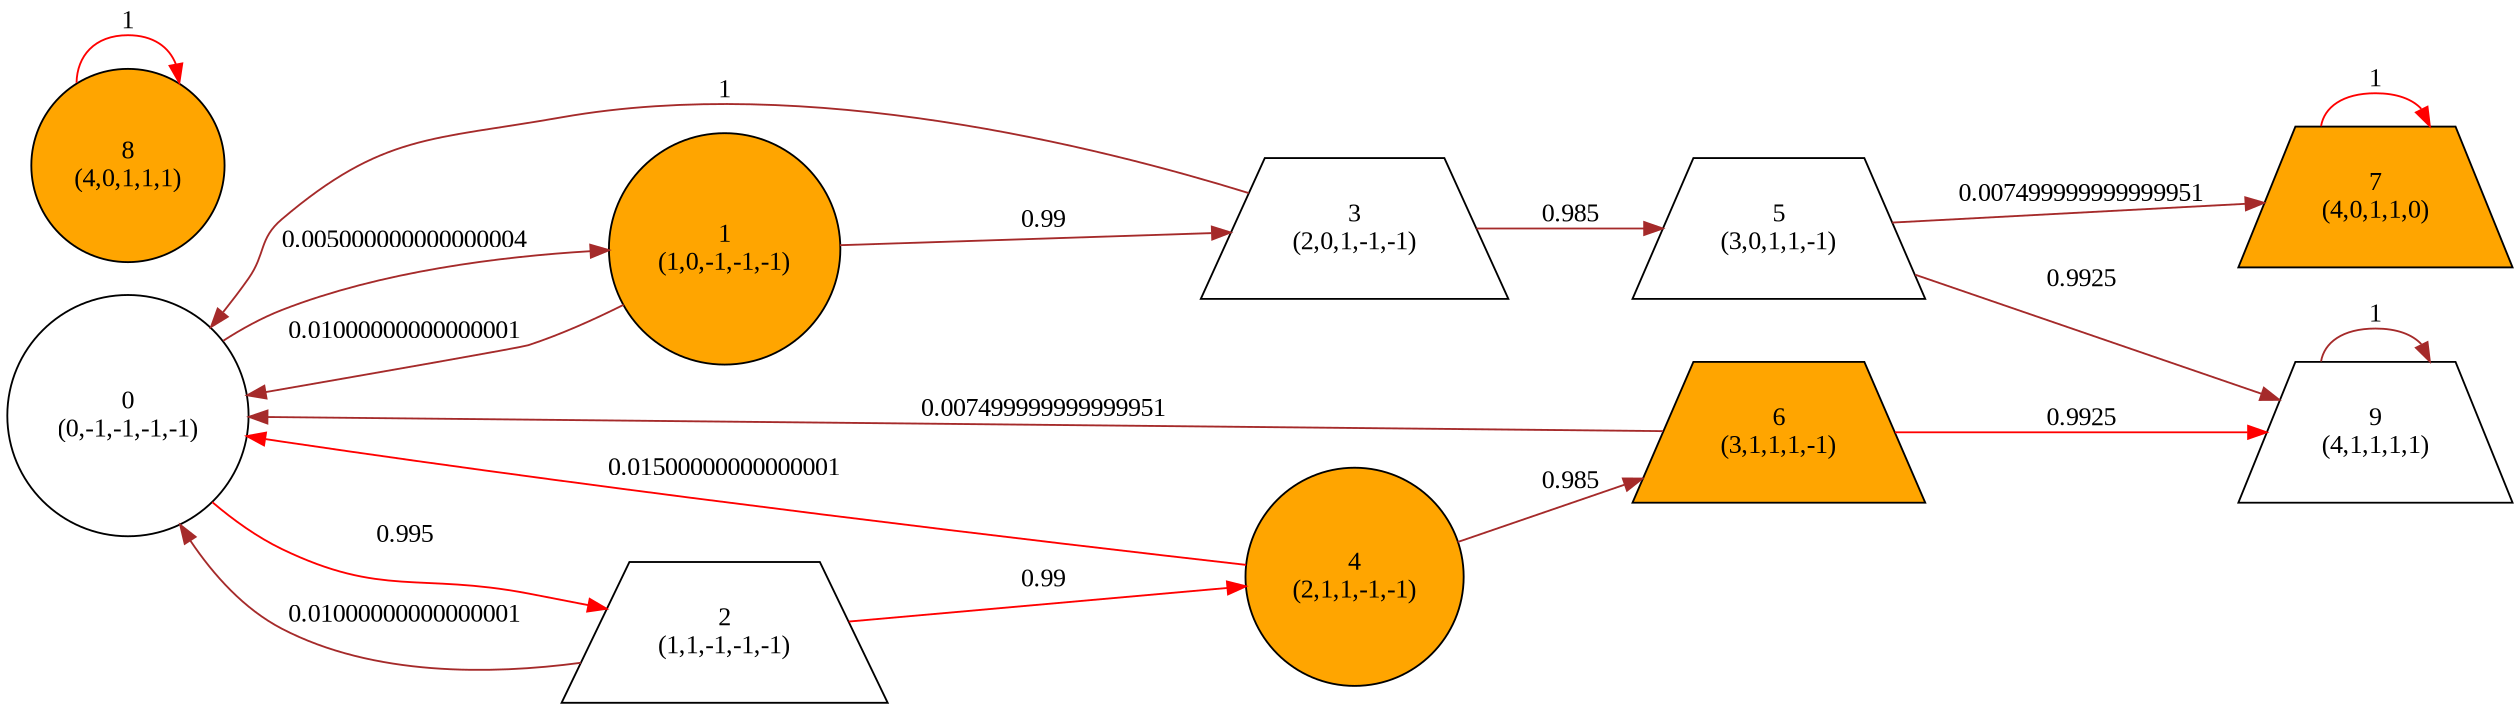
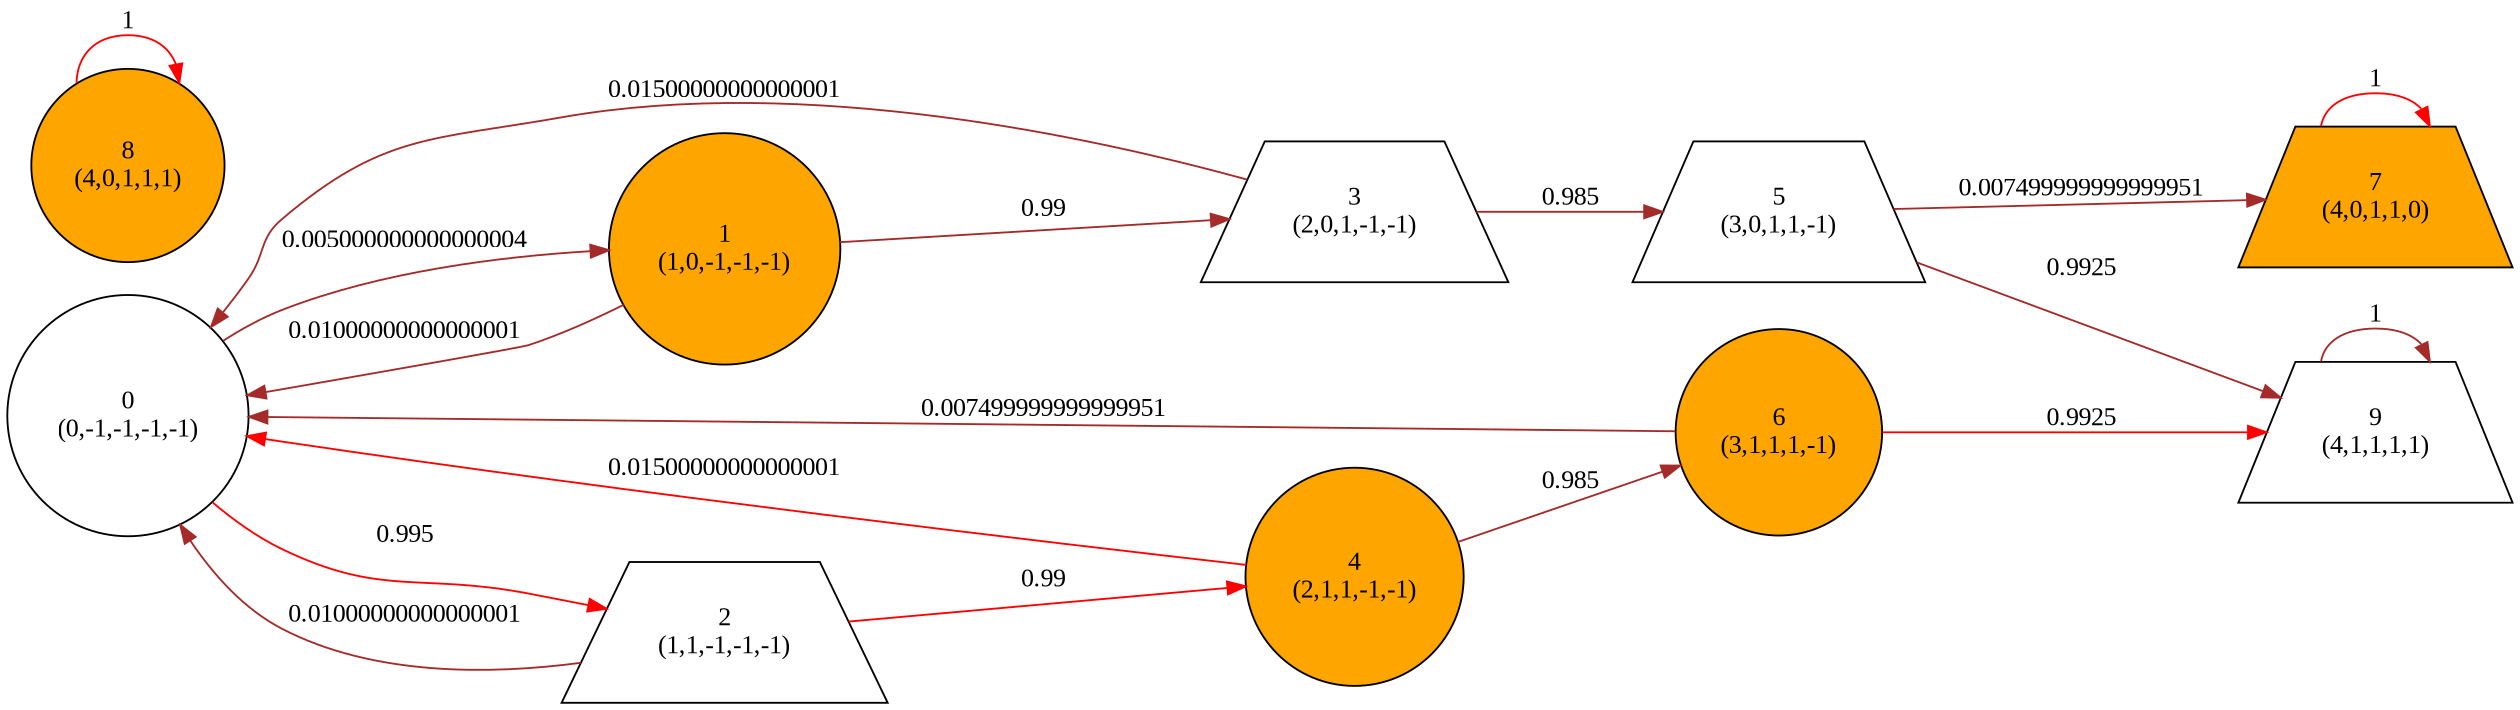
edge "3 (2,0,1,-1,-1)" -> "0 (0,-1,-1,-1,-1)": label "1" -> "0.01500000000000001"
node "6 (3,1,1,1,-1)": shape trapezium -> circle
